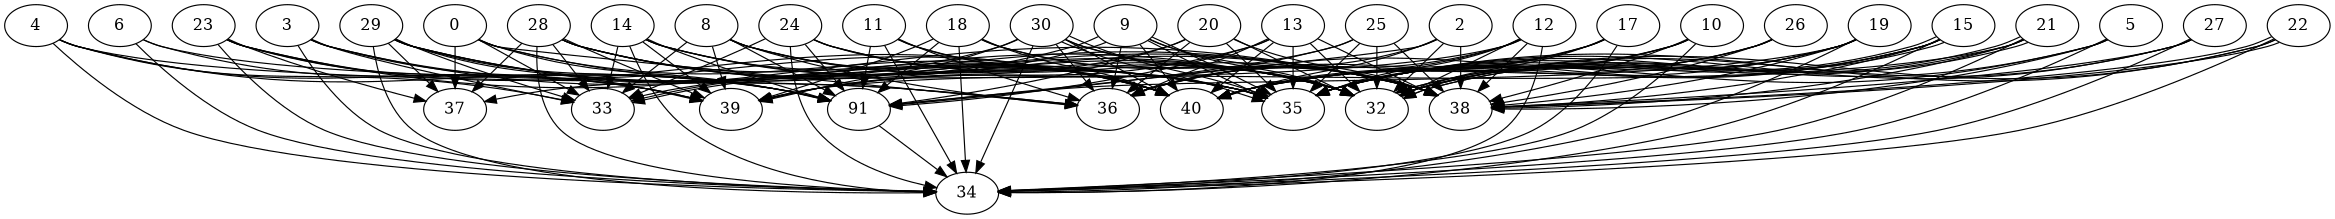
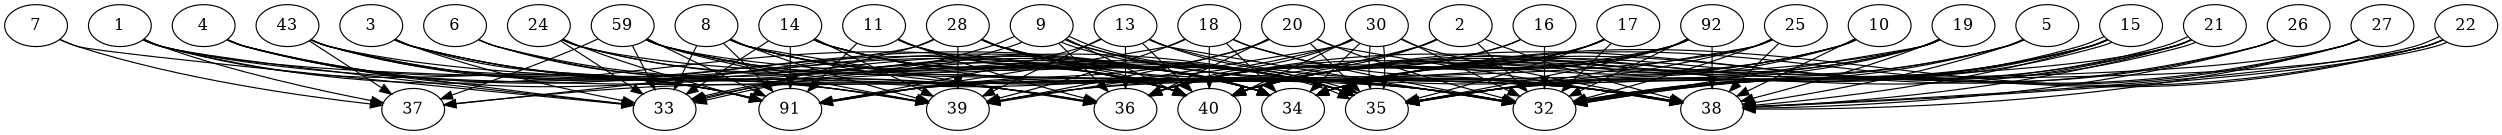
node "7": added
node "23": label "23" -> "43"
node "29": label "29" -> "59"
node "0": label "0" -> "1"
node "16": added
node "12": label "12" -> "92"
edge "24" -> "38": removed
edge "26" -> "35": removed
edge "91" -> "34": now "8" -> "34"
